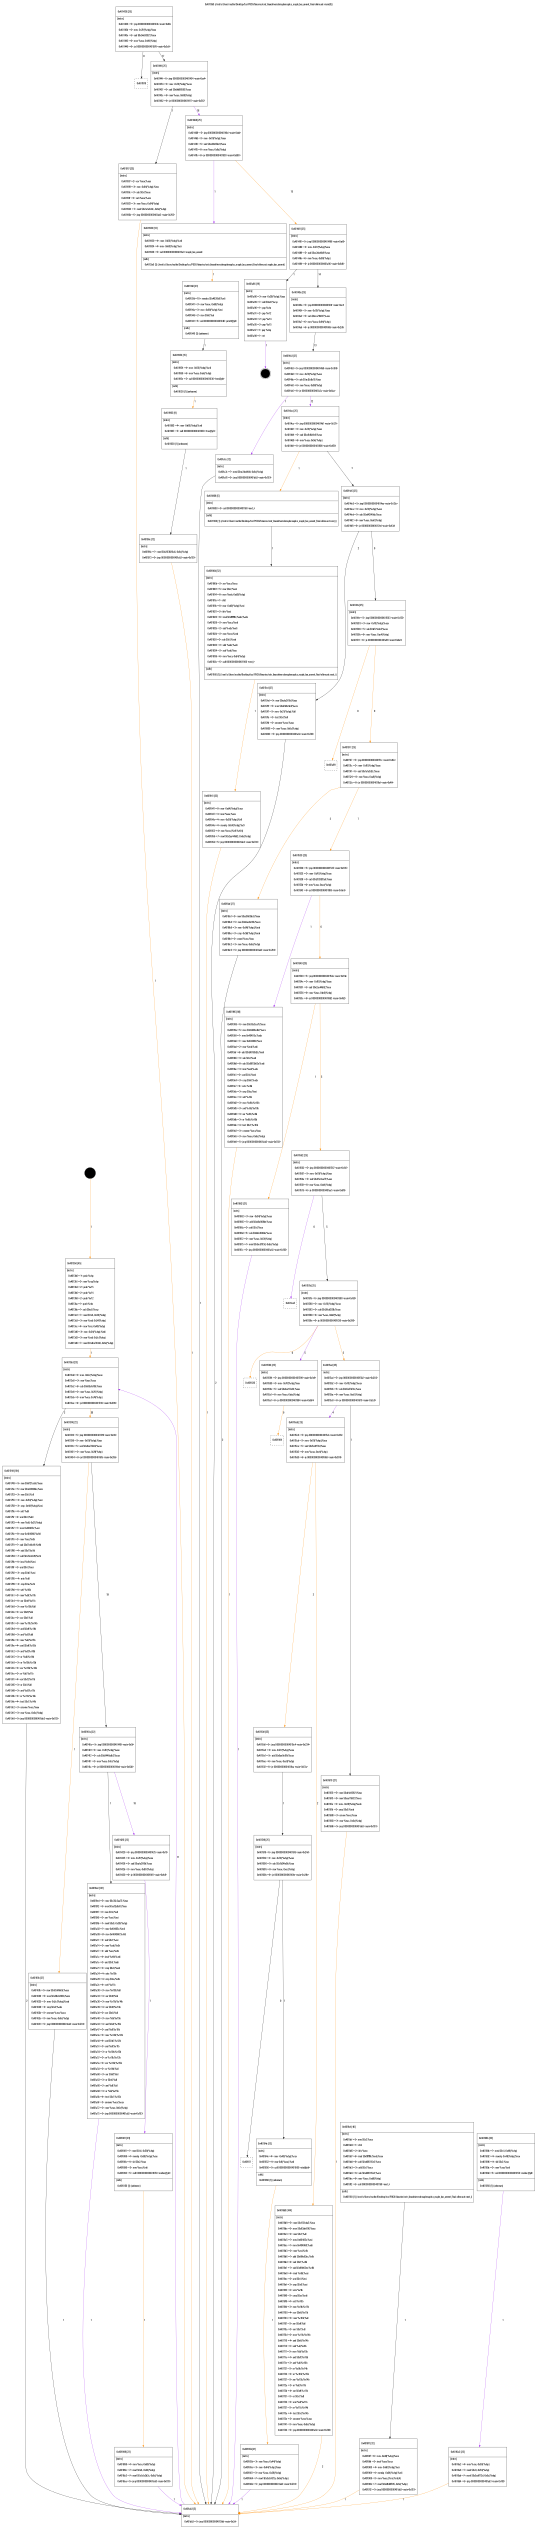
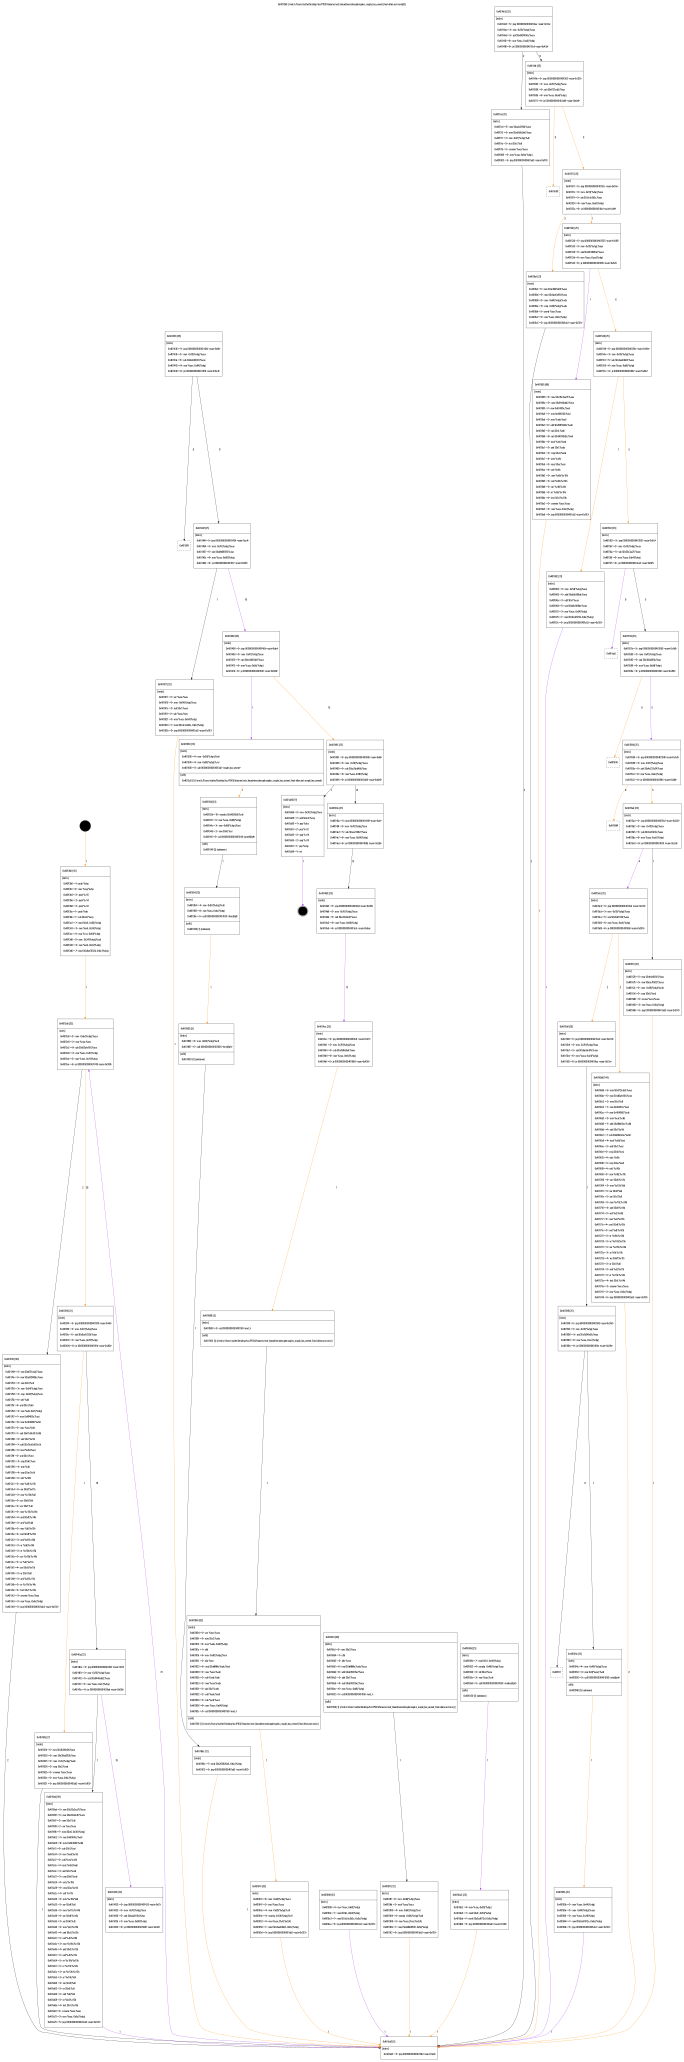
edge "0x4014cc [25]" -> "0x4014e5 [25]": removed, label "11"
node "0x401a7a [12]": removed
edge "0x40157b [25]" -> "0x4015ad [25]": now "0x401594 [25]" -> "0x4015ad [25]"
node "0x401881 [23]": removed
